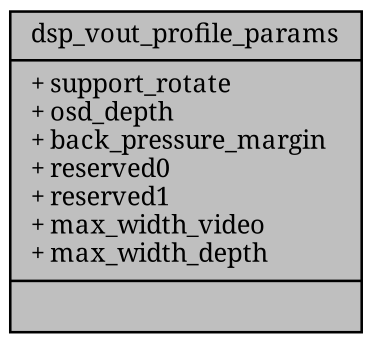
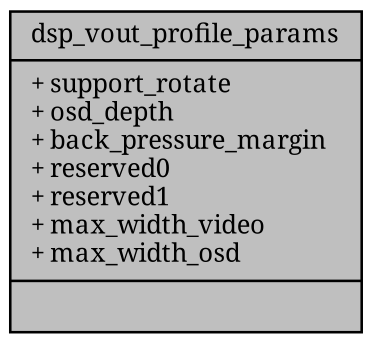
node "dsp_vout_profile_params": text "+ max_width_depth" -> "+ max_width_osd"
